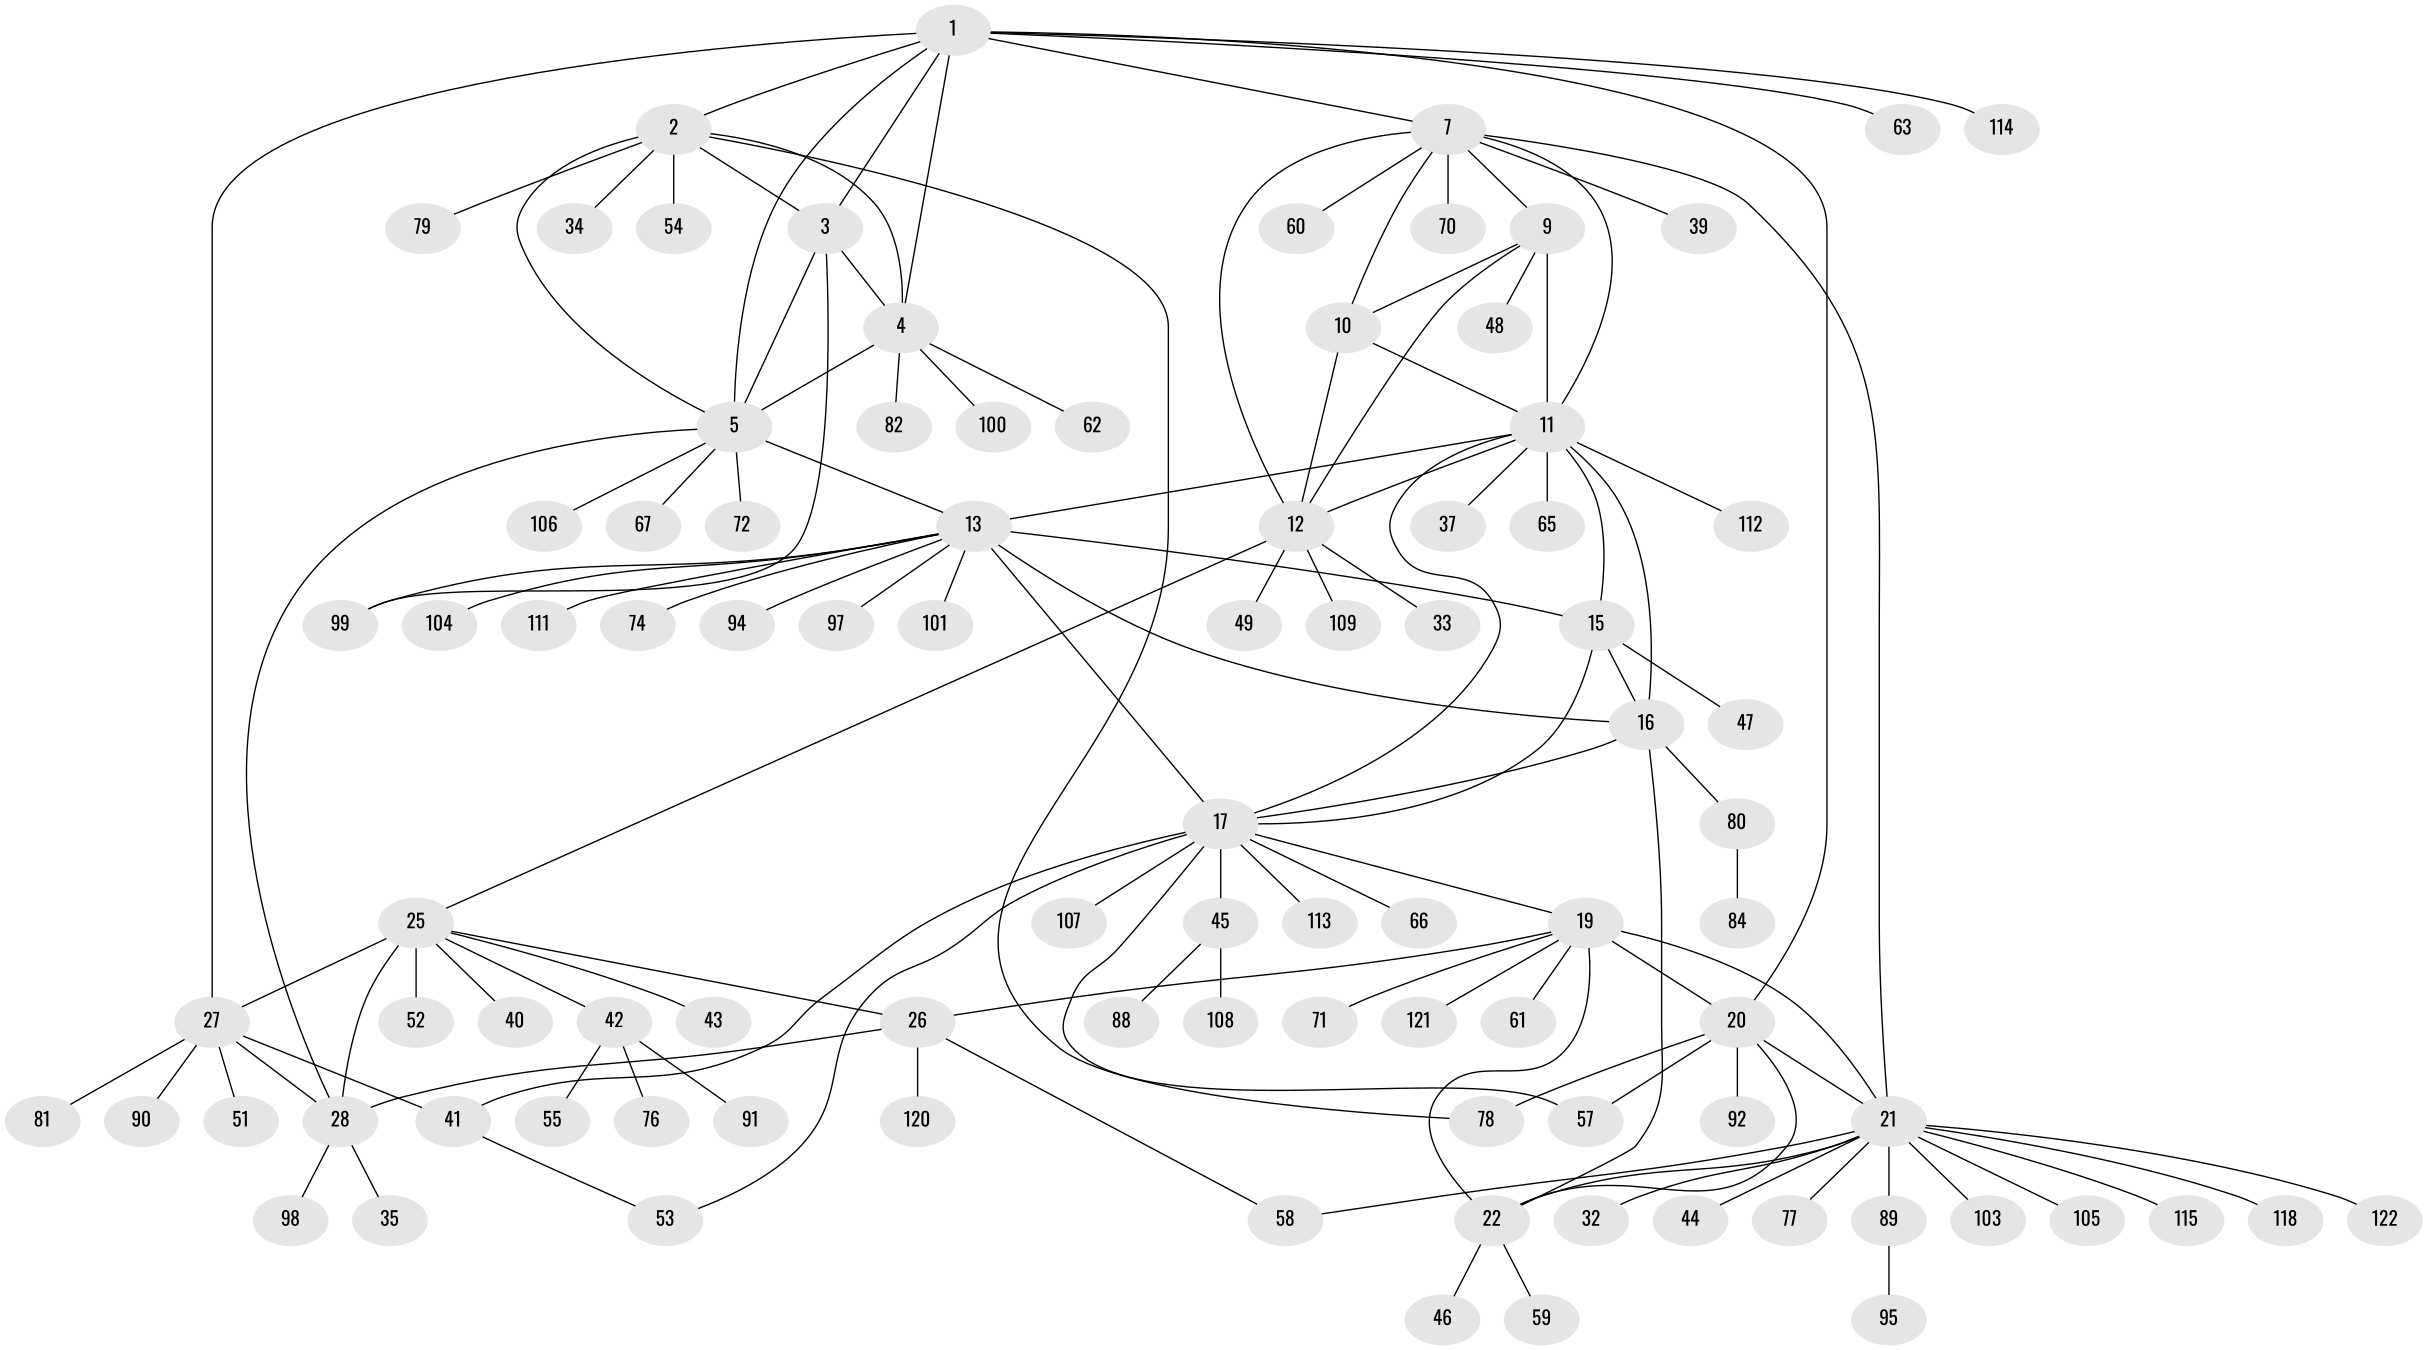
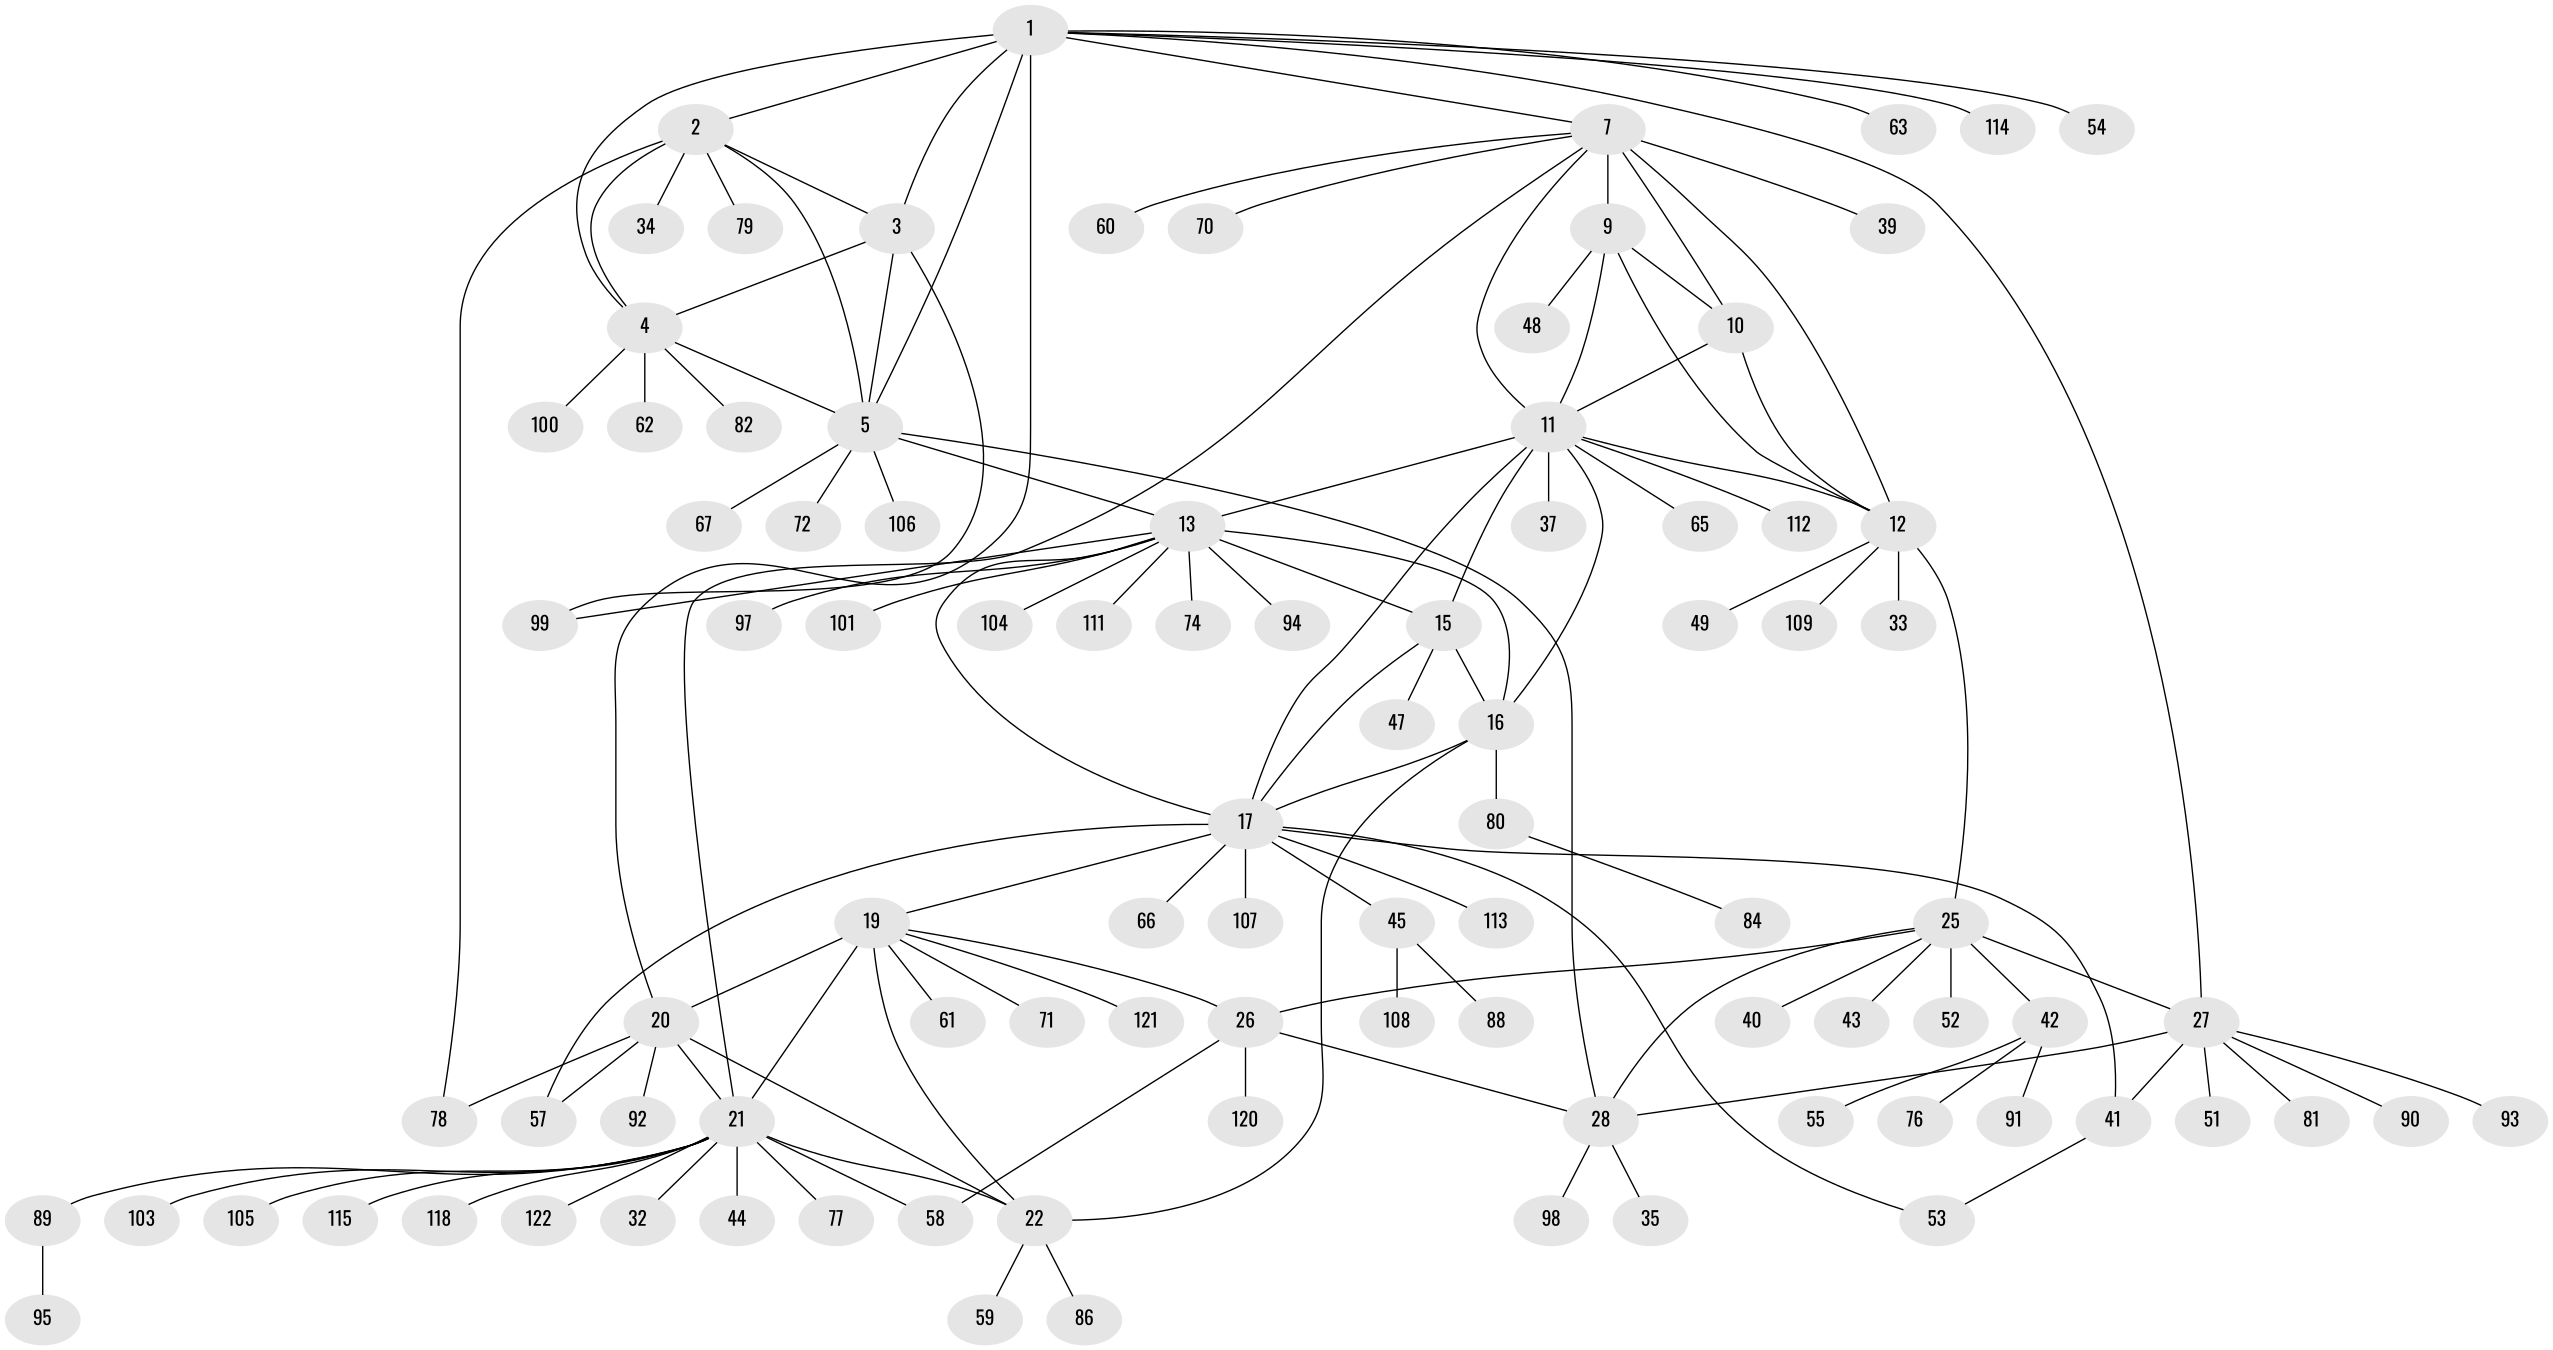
edge "2" -- "54": now "1" -- "54"
node "93": added
node "46": label "46" -> "86"
